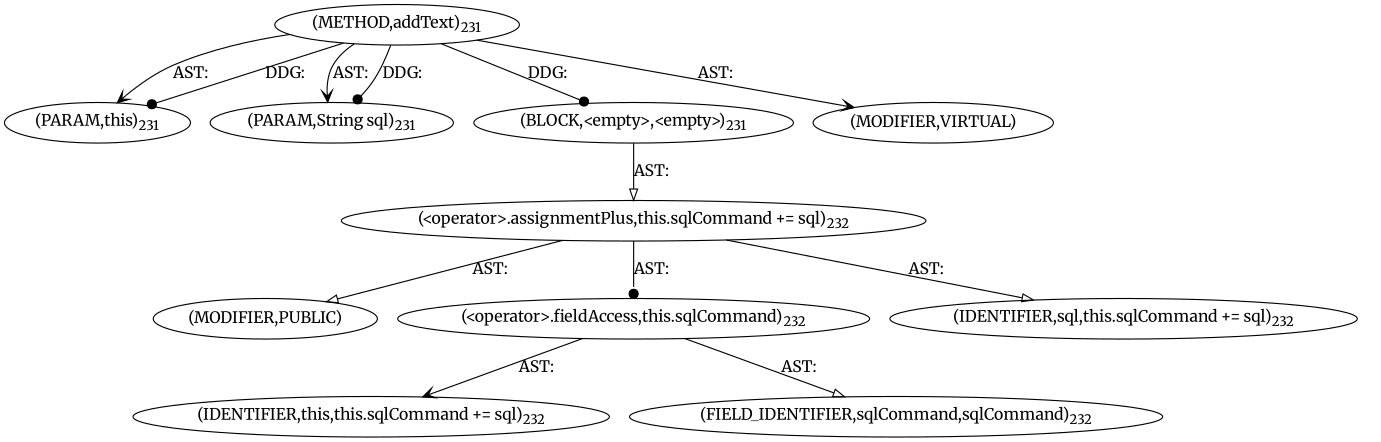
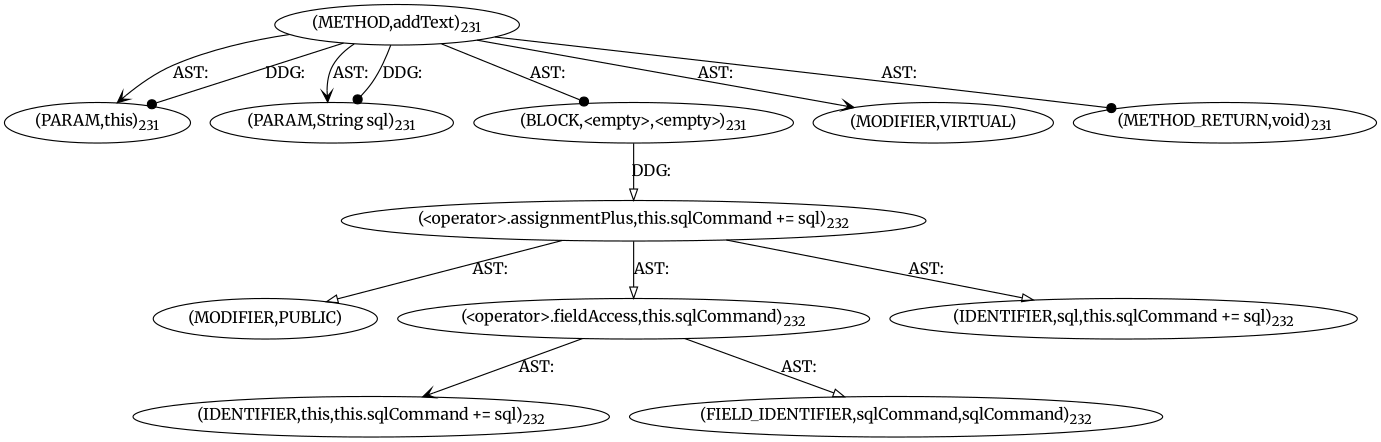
edge "(METHOD,addText)" -> "(BLOCK,<empty>,<empty>)": label "DDG: " -> "AST: "
node "(METHOD_RETURN,void)": added
edge "(BLOCK,<empty>,<empty>)" -> "(<operator>.assignmentPlus,this.sqlCommand += sql)": label "AST: " -> "DDG: "
edge "(<operator>.assignmentPlus,this.sqlCommand += sql)" -> "(<operator>.fieldAccess,this.sqlCommand)": arrowhead dot -> onormal
